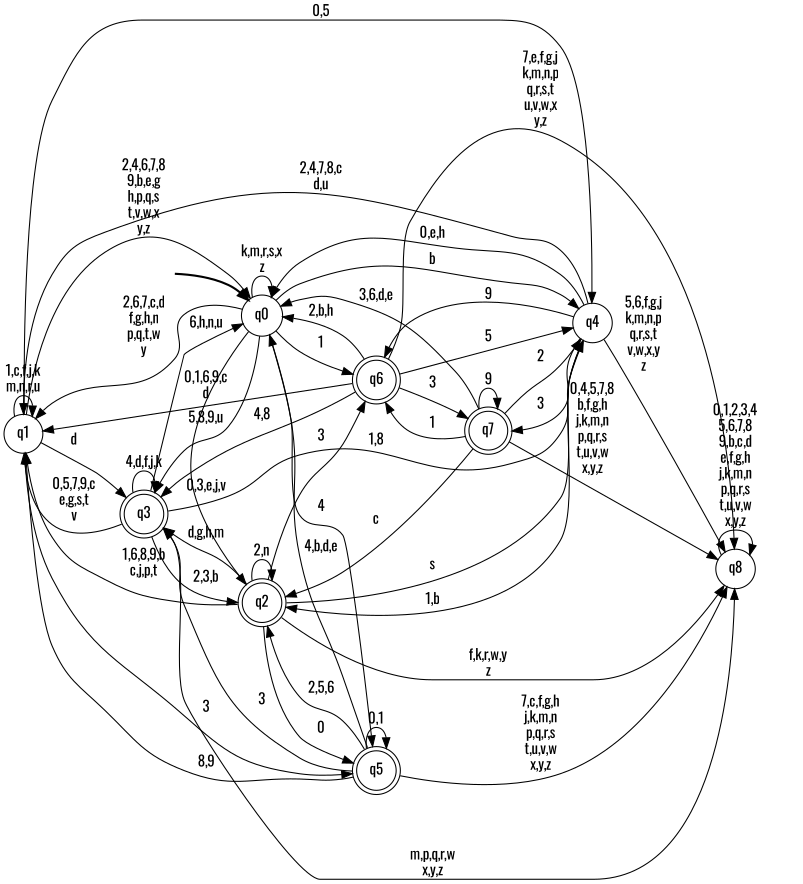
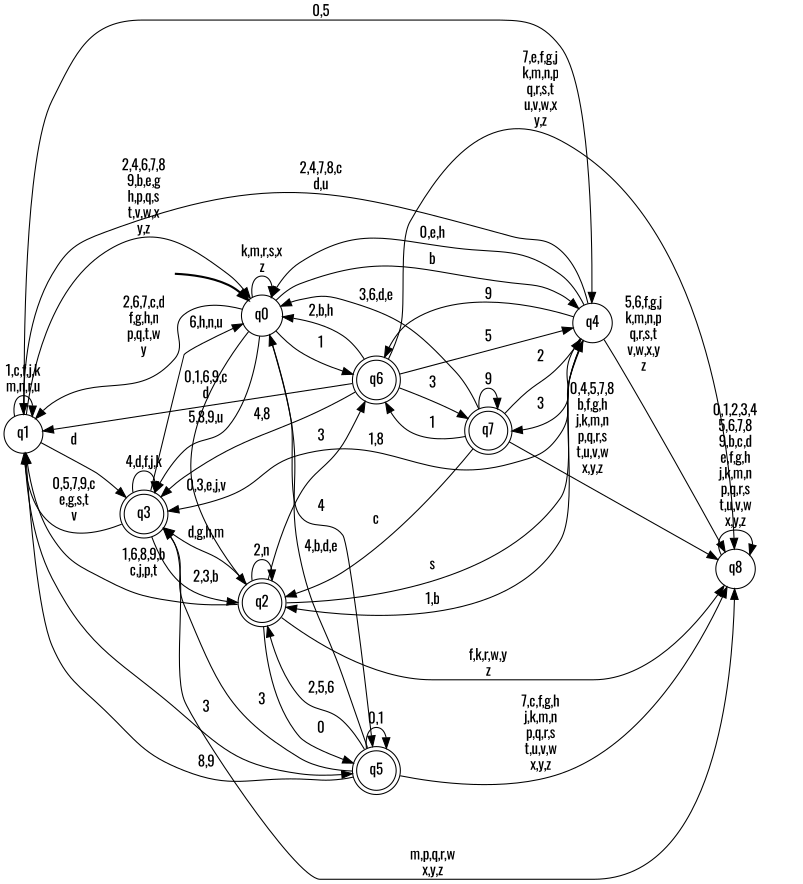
edge "q3" -> "q4": reversed
